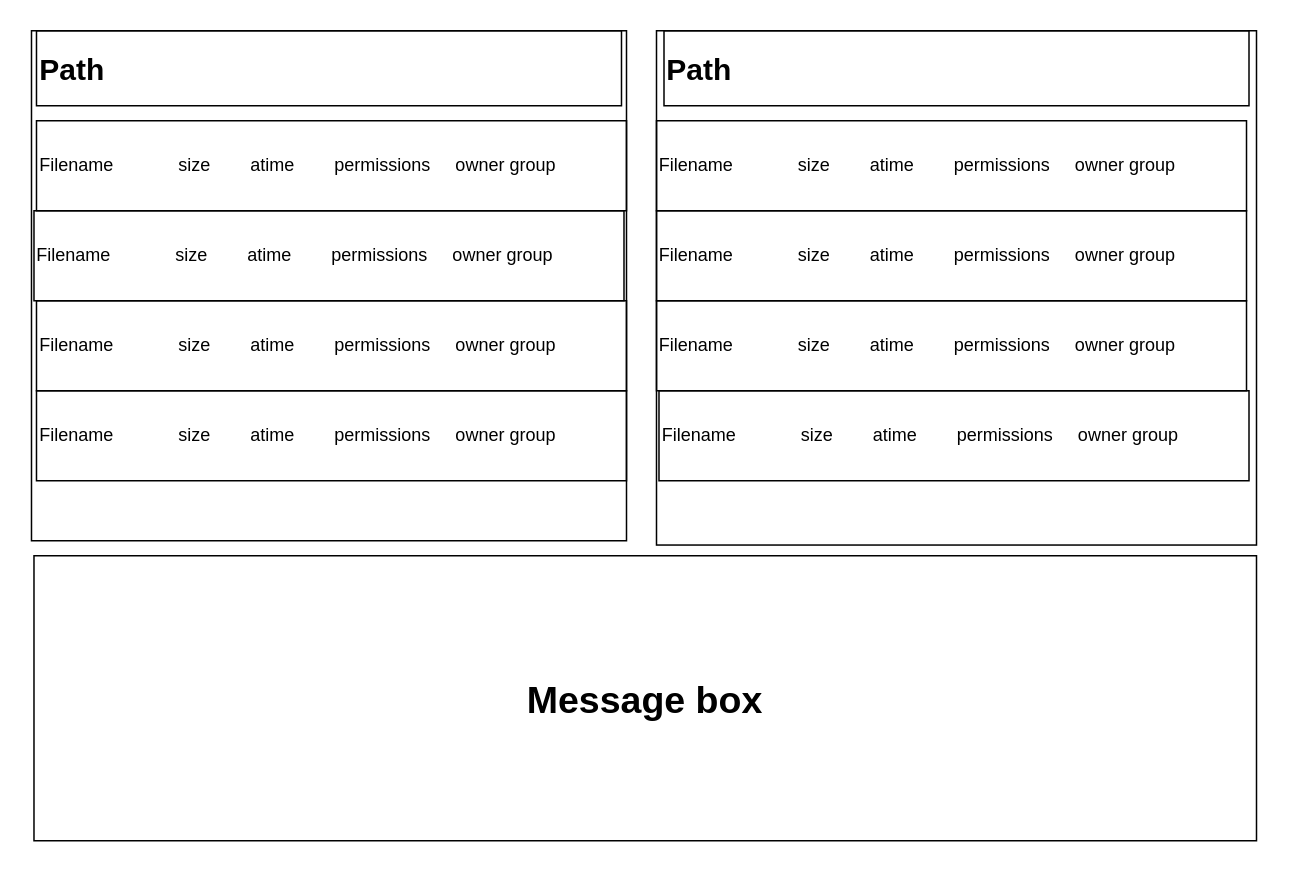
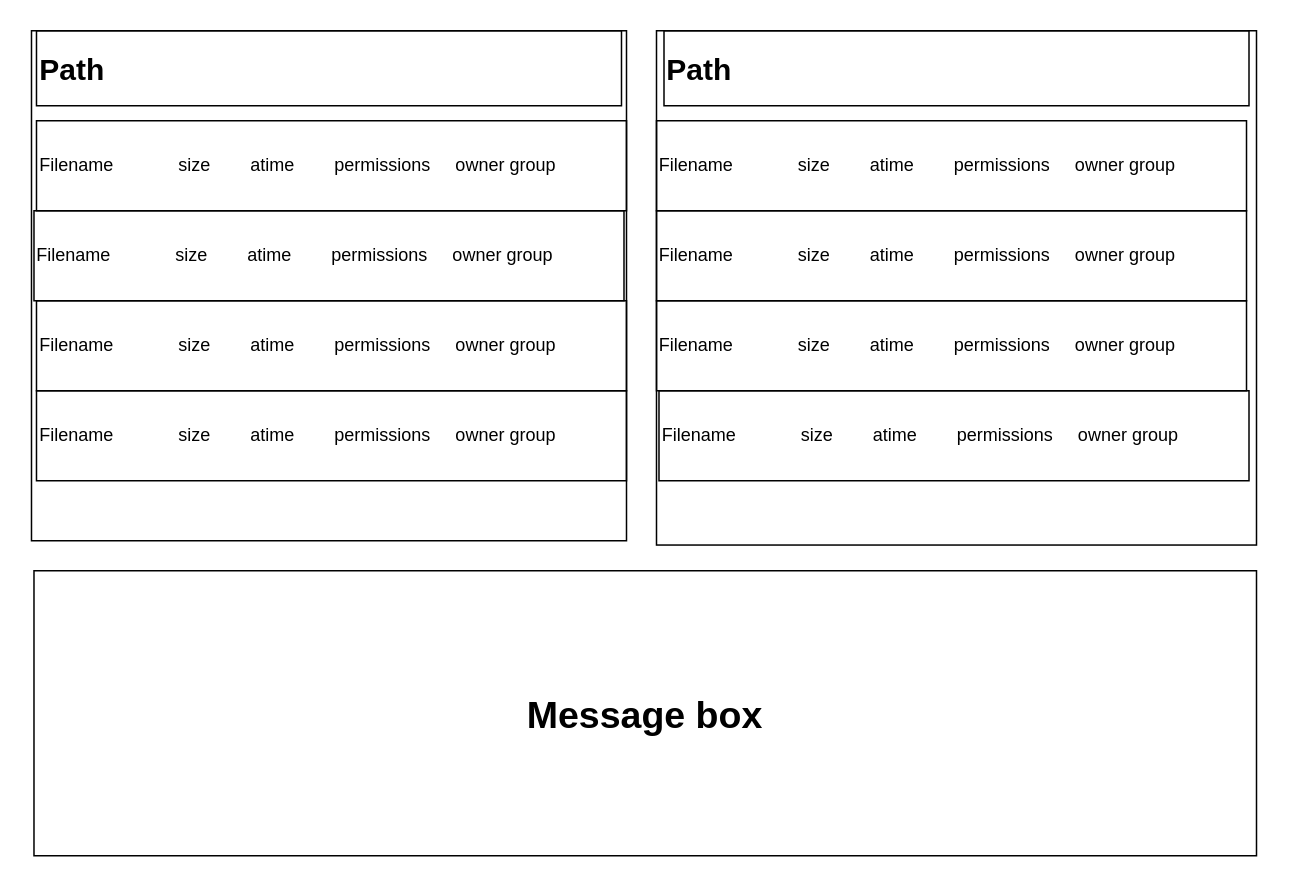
node "Message box": moved (645, 698) -> (645, 713)
